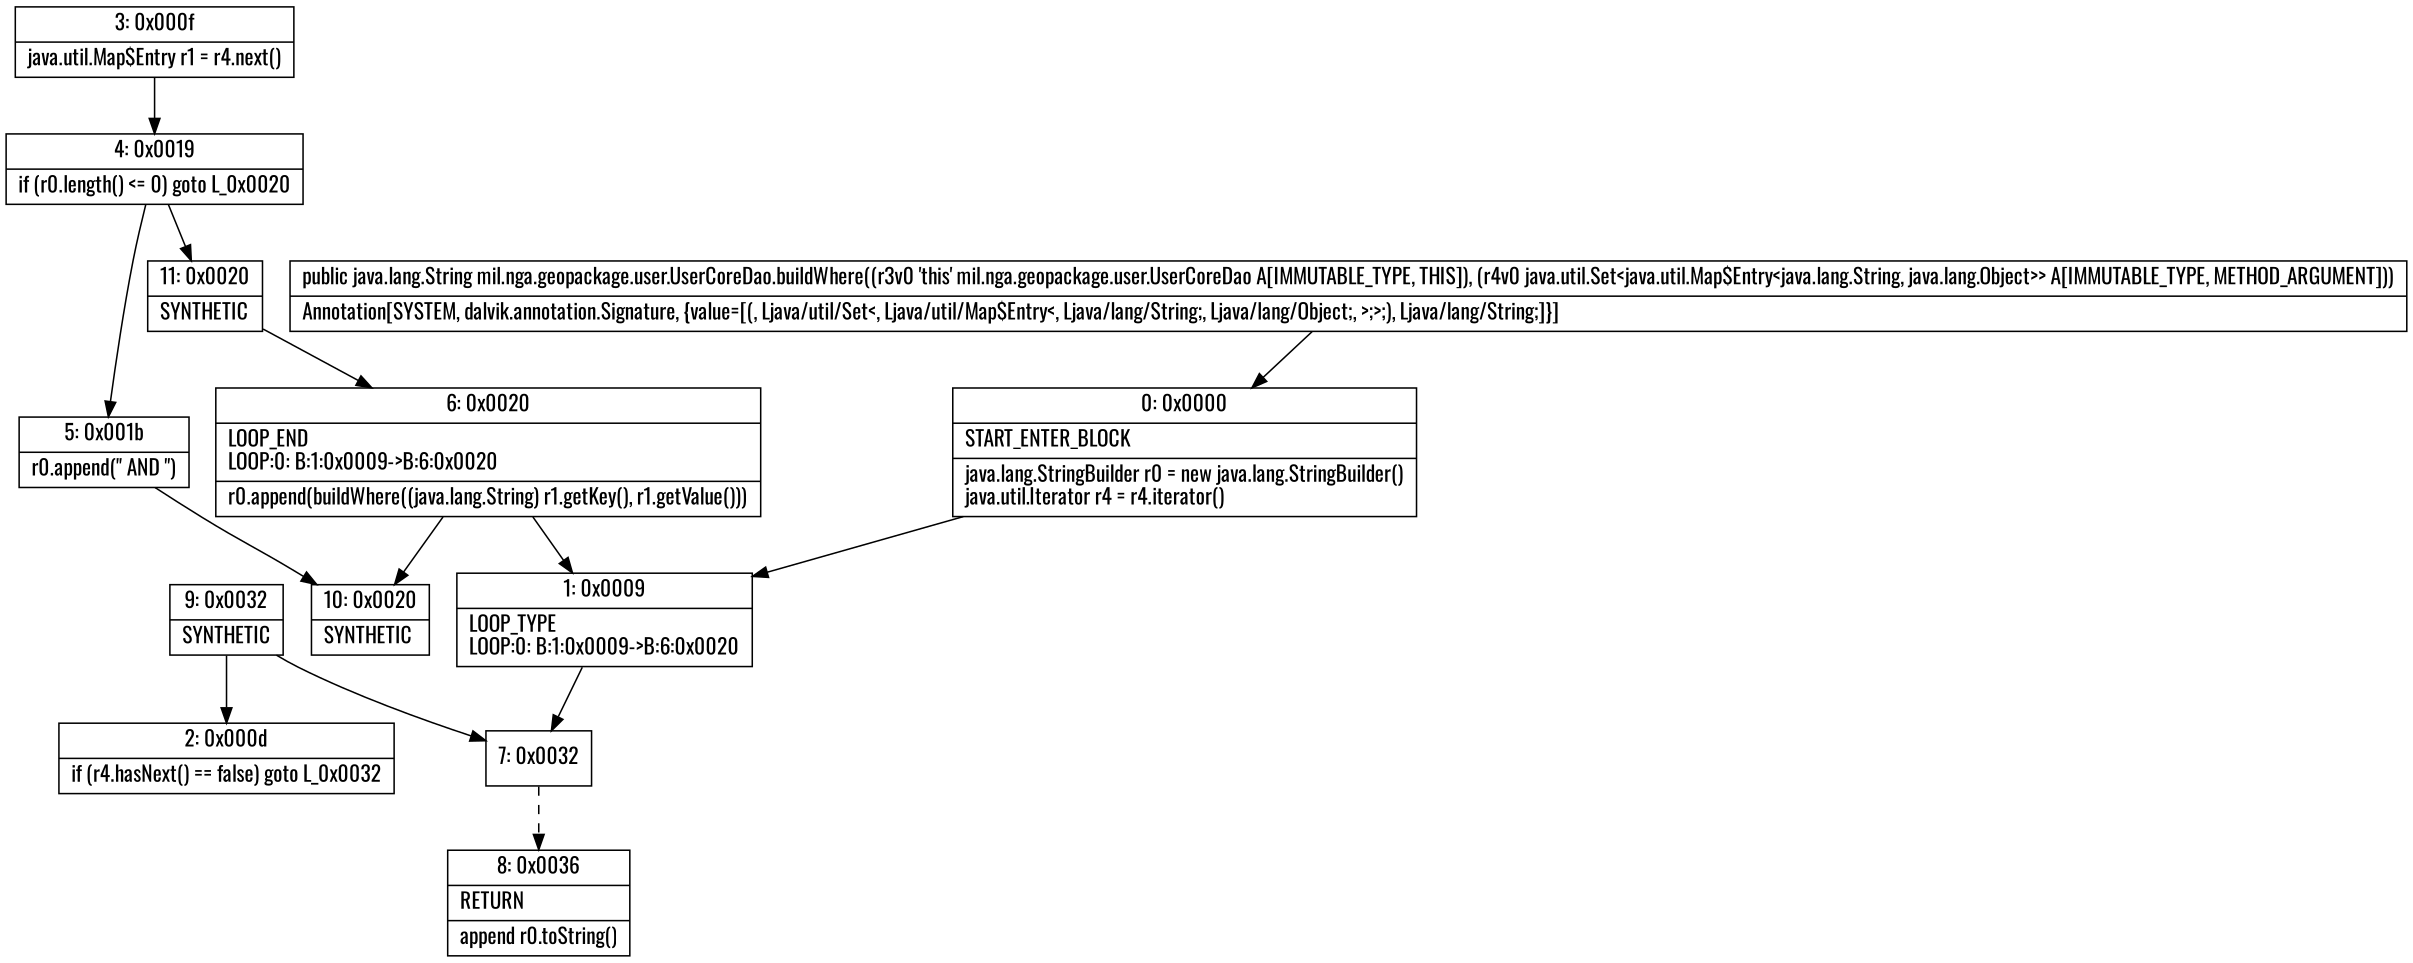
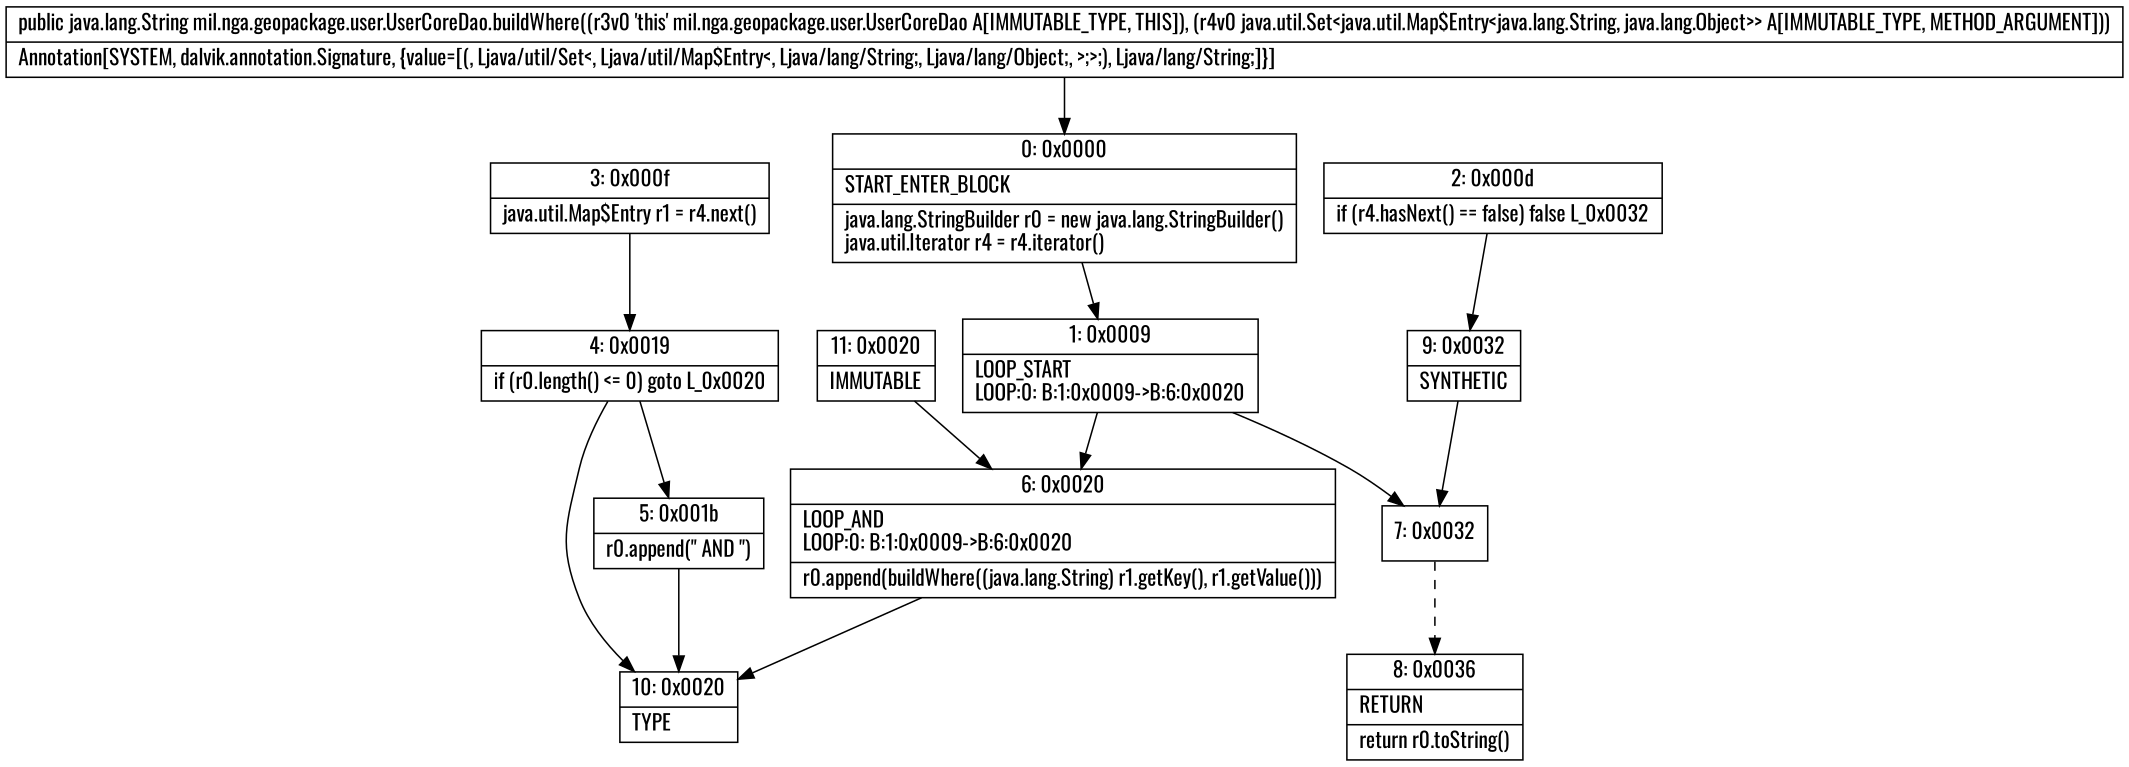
edge "4: 0x0019" -> "11: 0x0020": now "4: 0x0019" -> "10: 0x0020"
node "11: 0x0020": text "SYNTHETIC" -> "IMMUTABLE"
node "6: 0x0020": text "LOOP_END" -> "LOOP_AND"
edge "6: 0x0020" -> "1: 0x0009": reversed
node "1: 0x0009": text "LOOP_TYPE" -> "LOOP_START"
node "10: 0x0020": text "SYNTHETIC" -> "TYPE"
edge "9: 0x0032" -> "2: 0x000d": reversed
node "2: 0x000d": text "if (r4.hasNext() == false) goto L_0x0032" -> "if (r4.hasNext() == false) false L_0x0032"
node "8: 0x0036": text "append r0.toString()" -> "return r0.toString()"
